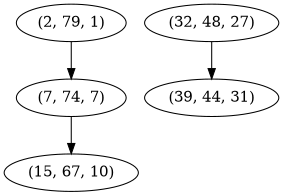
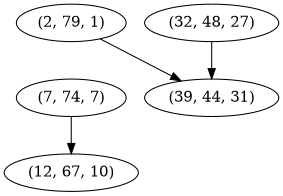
edge "(2, 79, 1)" -> "(7, 74, 7)": now "(2, 79, 1)" -> "(39, 44, 31)"
node "(15, 67, 10)": label "(15, 67, 10)" -> "(12, 67, 10)"
